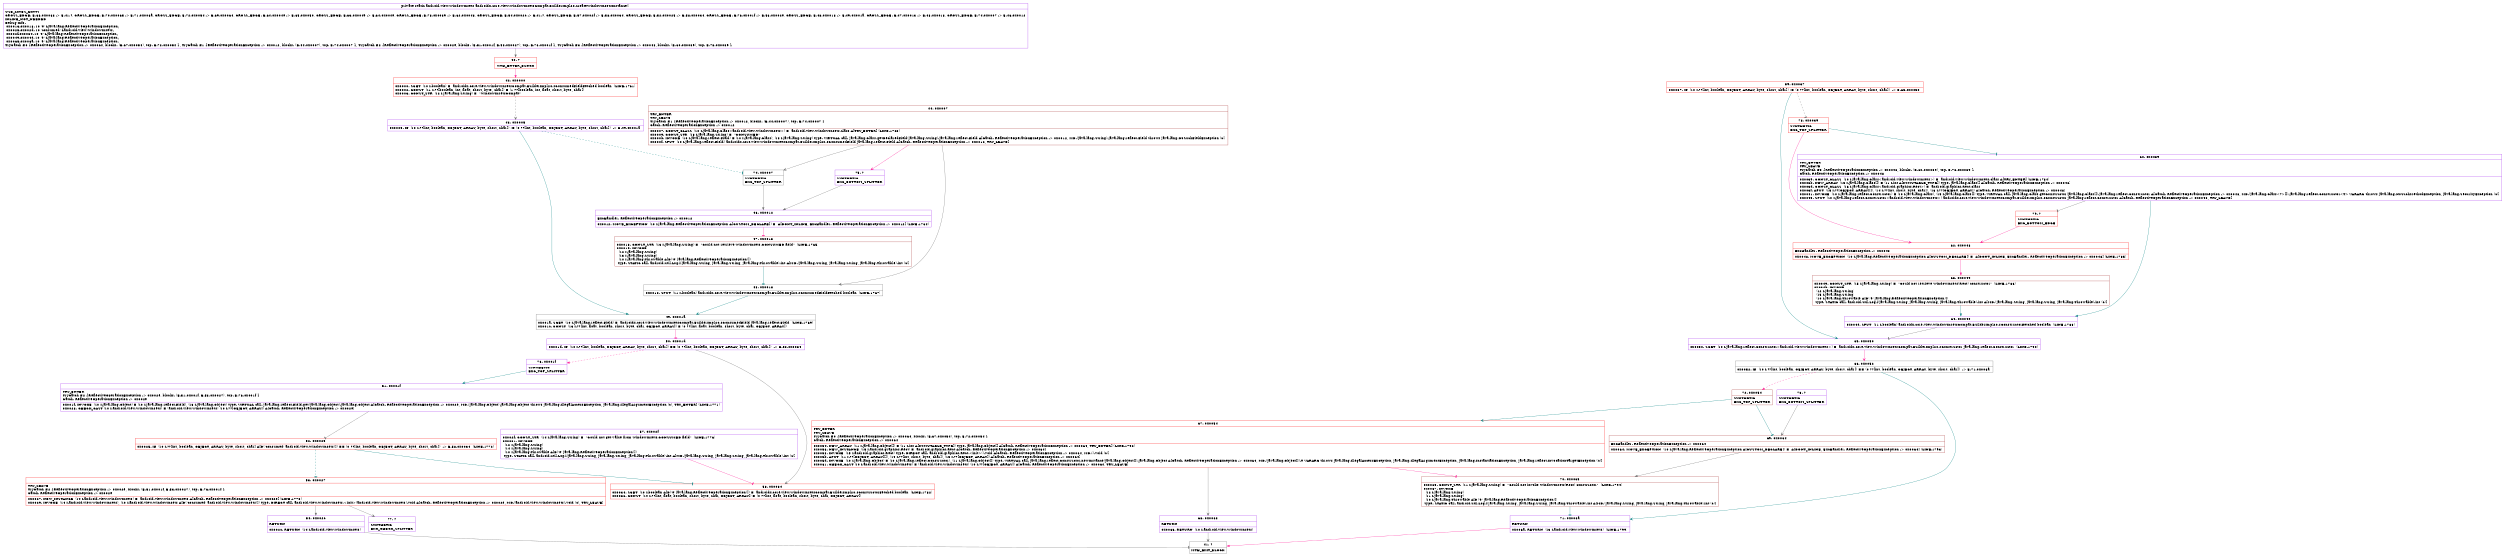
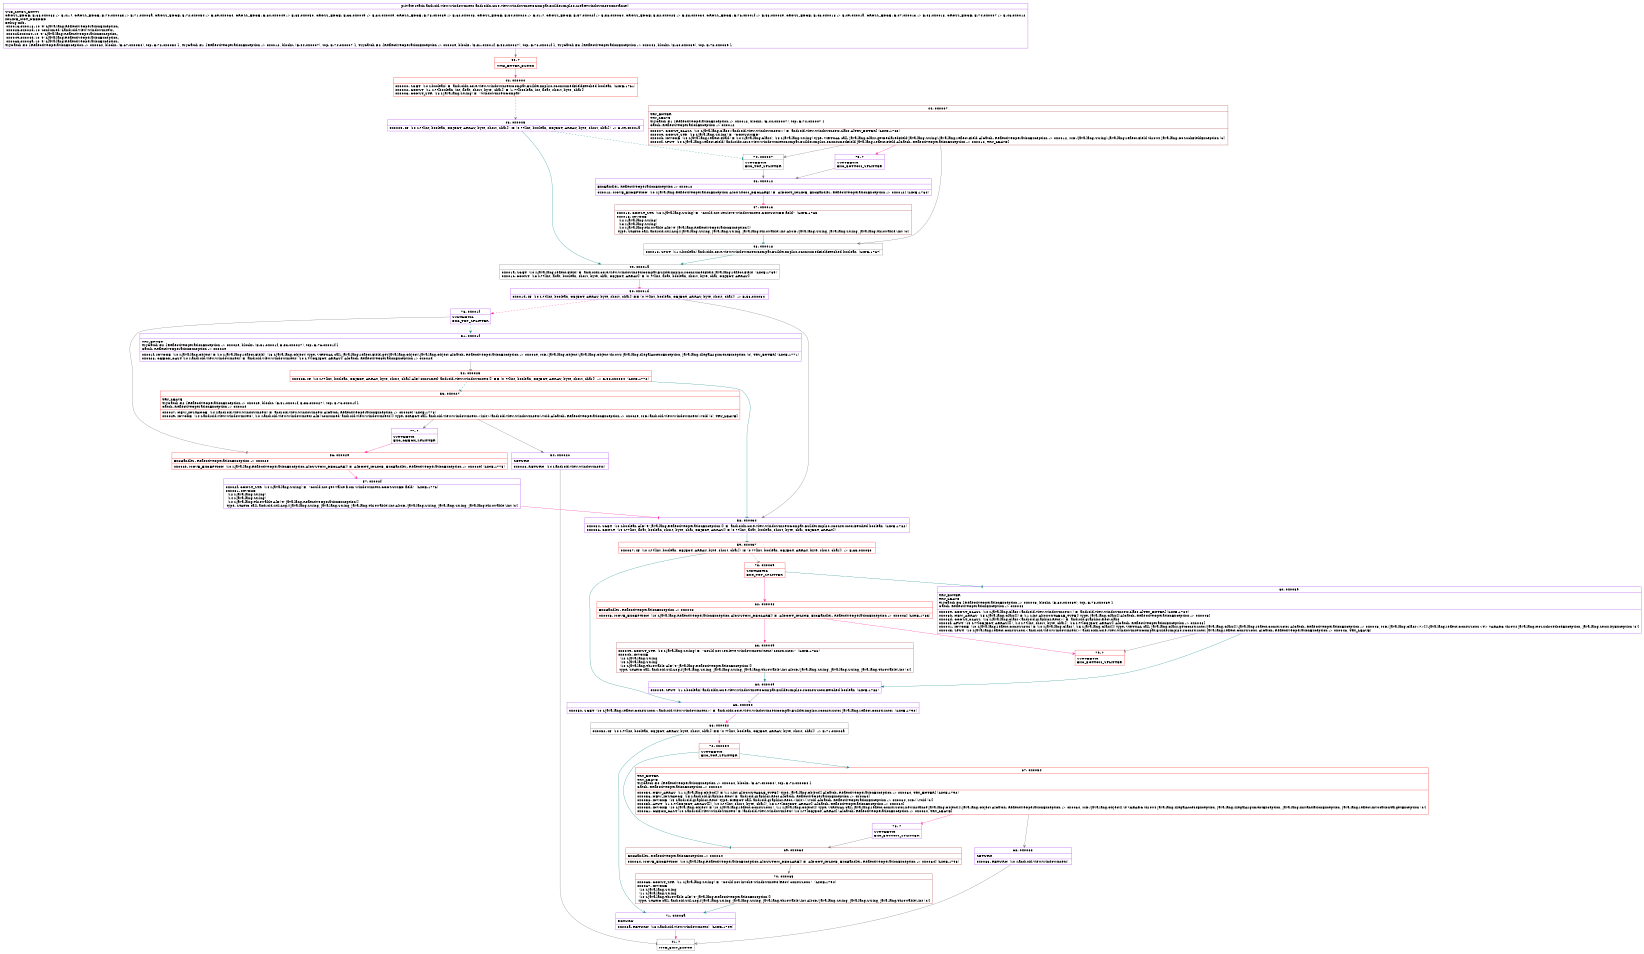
node "79: ?": text "EXC_BOTTOM_EDGE" -> "EXC_BOTTOM_SPLITTER"
edge "79: ?" -> "62: 0x0048": reversed
edge "76: 0x001f" -> "51: 0x001f": style solid -> dashed
node "56: 0x002e": added
edge "67: 0x0054" -> "70: 0x0065": now "67: 0x0054" -> "73: ?"
node "58: 0x0034": color red -> purple
edge "70: 0x0065" -> "71: 0x006a": arrowhead tee -> vee
edge "58: 0x0034" -> "59: 0x0037": added
